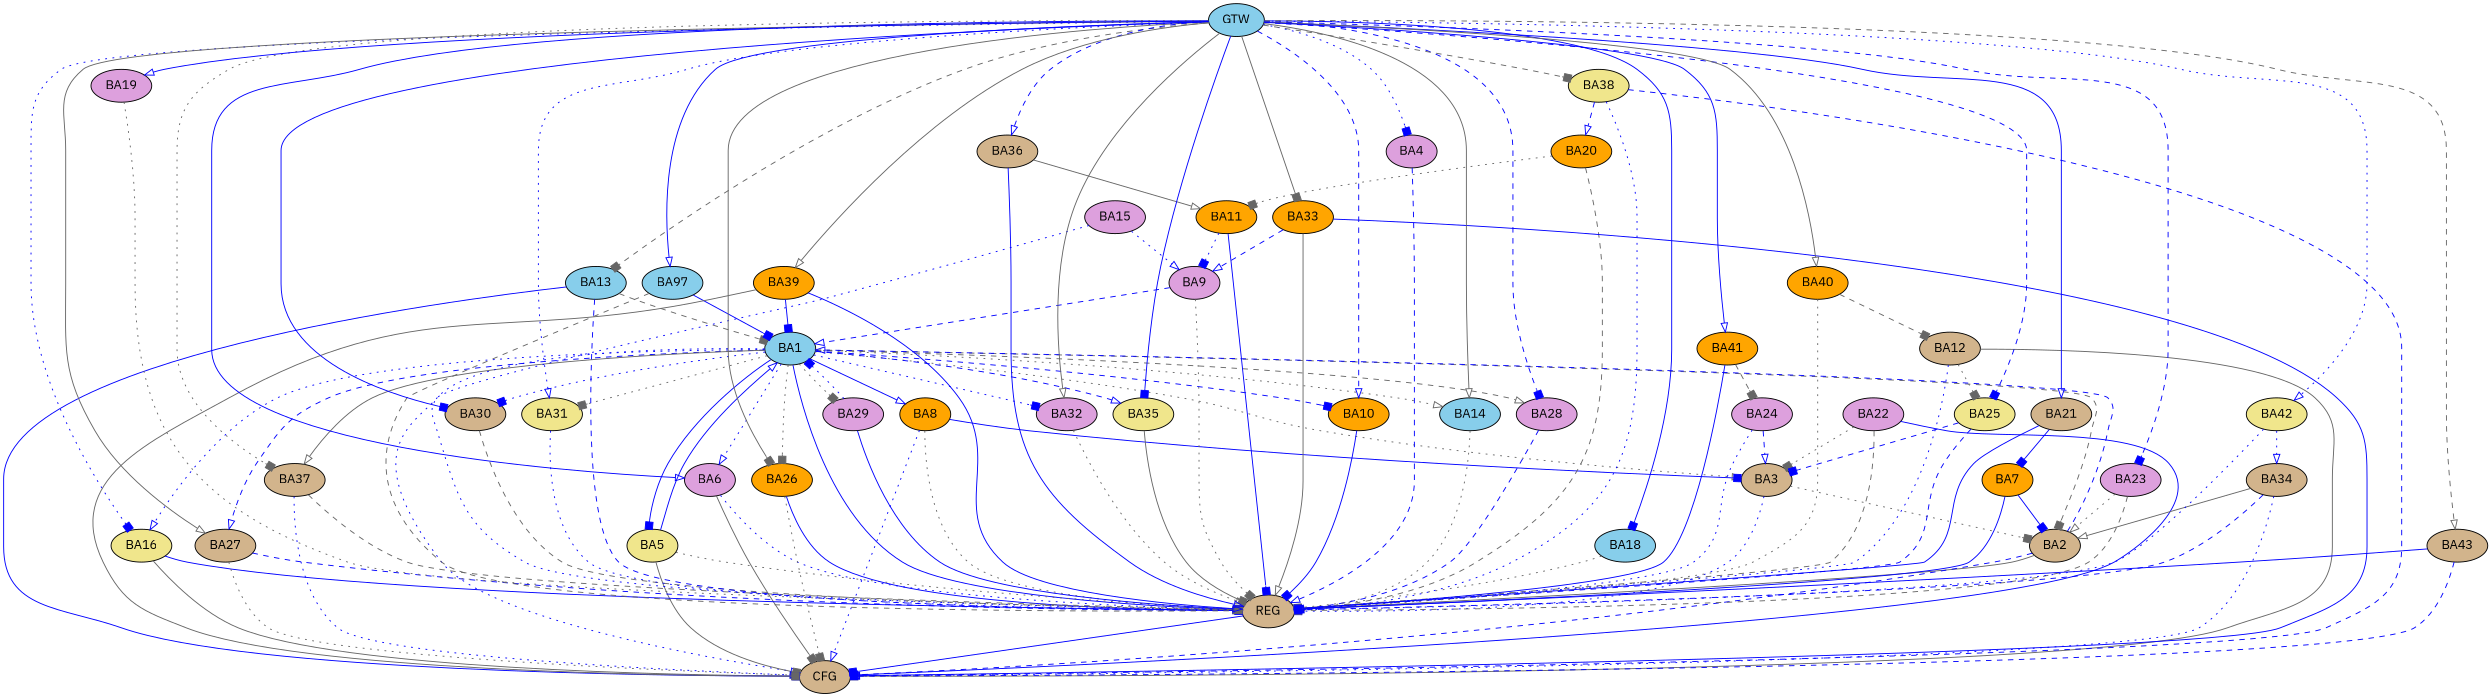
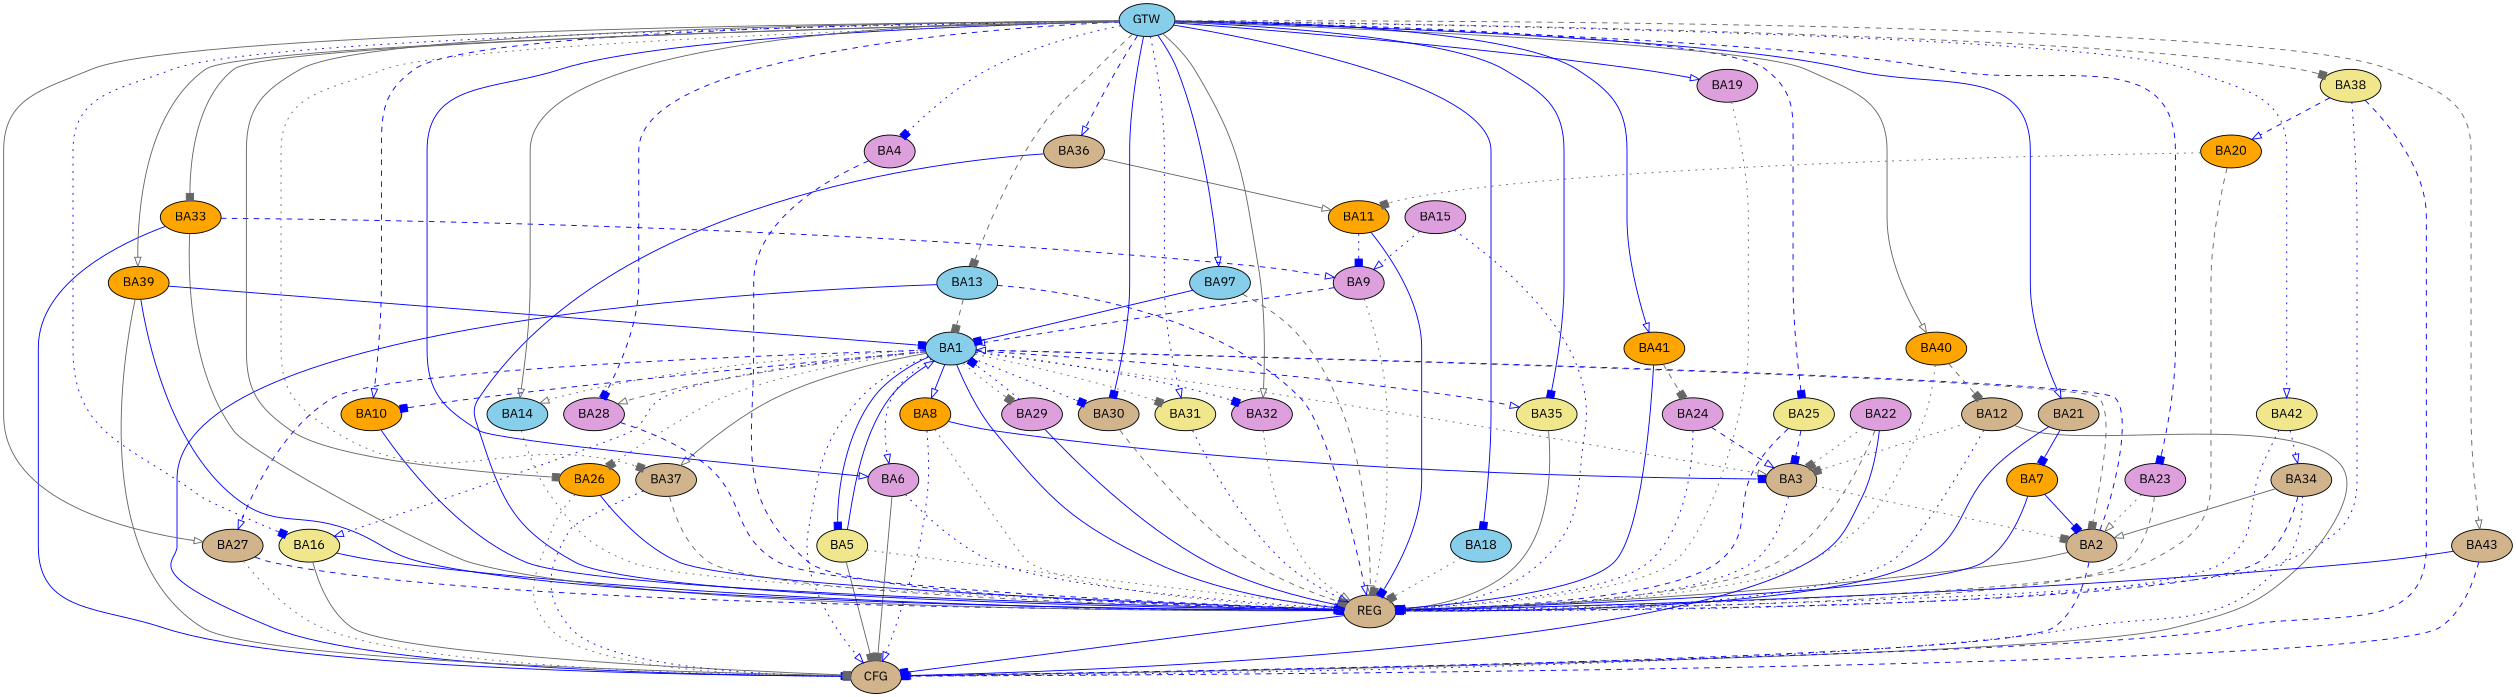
edge "BA12" -> "BA25": now "BA12" -> "BA3"
